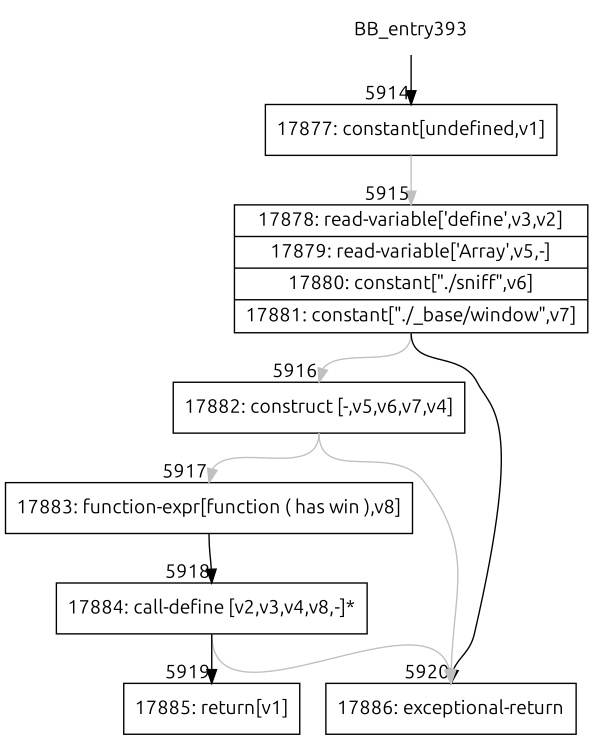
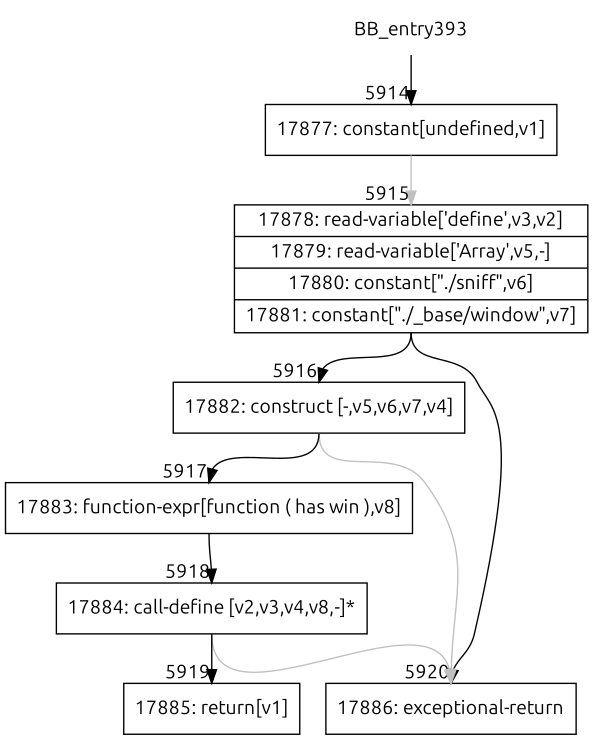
edge "17878: read-variable['define',v3,v2]" -> "17882: construct [-,v5,v6,v7,v4]": color gray -> black
edge "17882: construct [-,v5,v6,v7,v4]" -> "17883: function-expr[function ( has win ),v8]": color gray -> black
